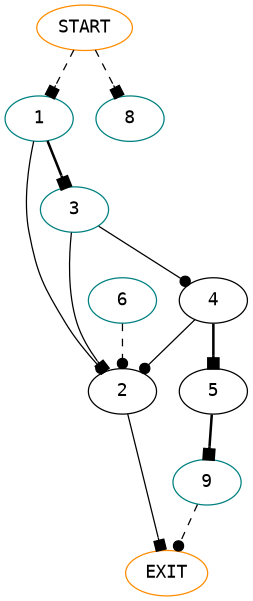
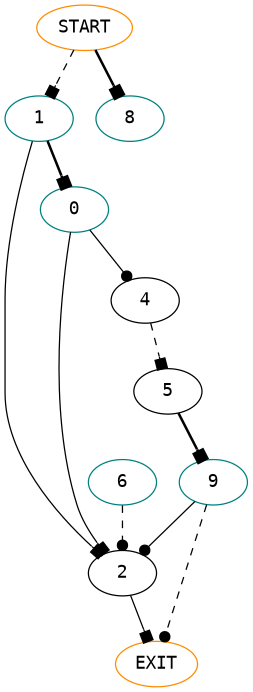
edge "START" -> "8": style dashed -> bold
node "3": label "3" -> "0"
edge "1" -> "2": arrowhead dot -> box
edge "4" -> "5": style bold -> dashed
edge "4" -> "2": now "9" -> "2"
